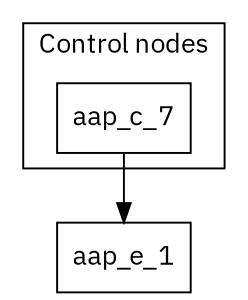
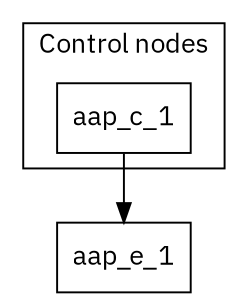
node "aap_c_7": label "aap_c_7" -> "aap_c_1"
